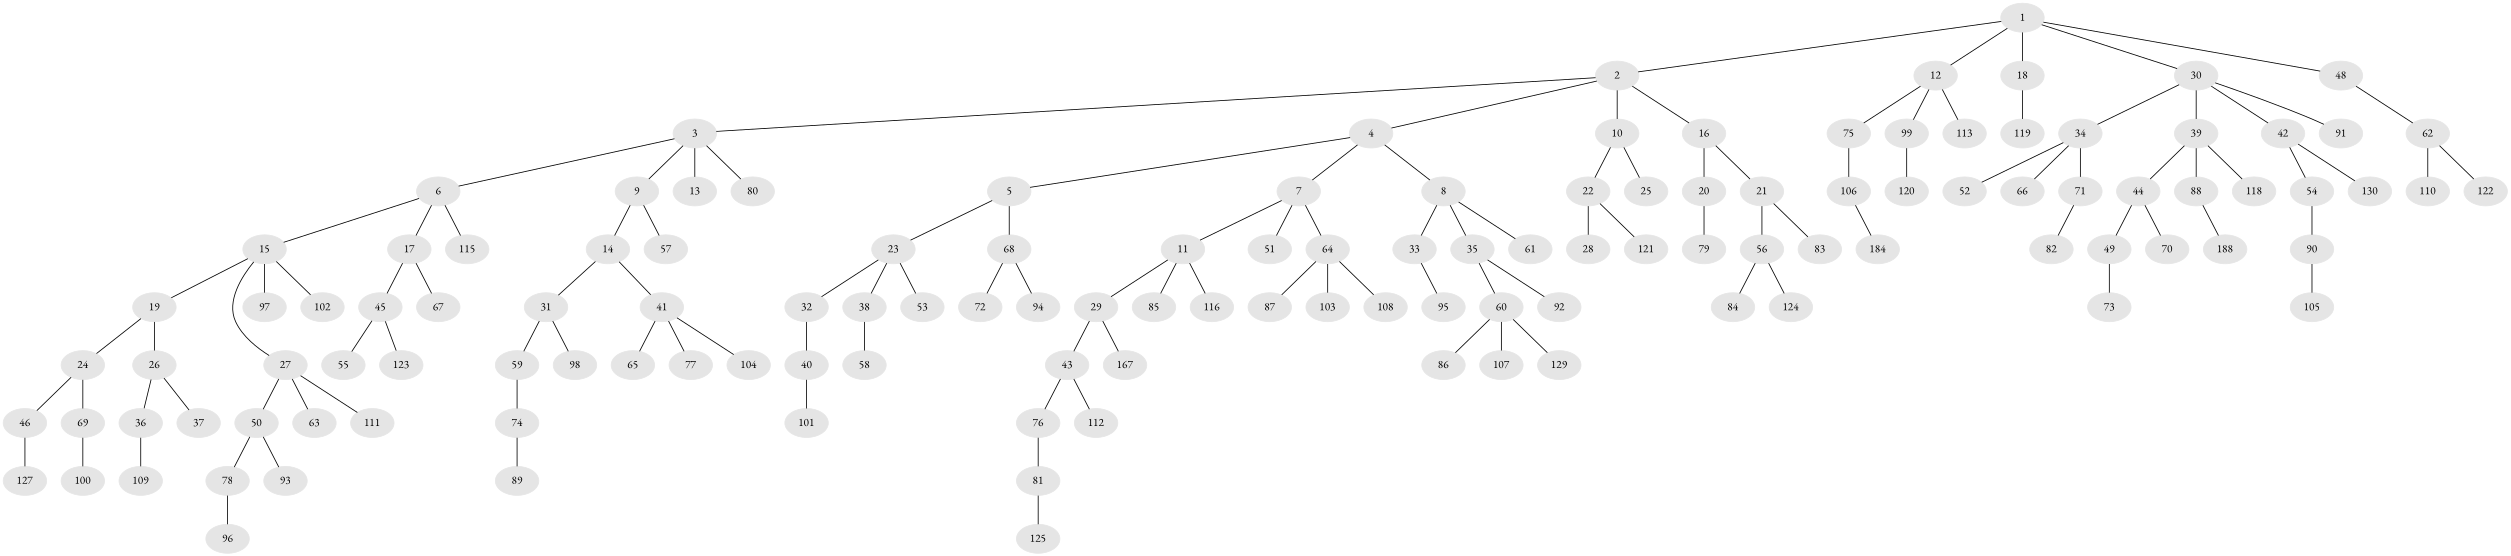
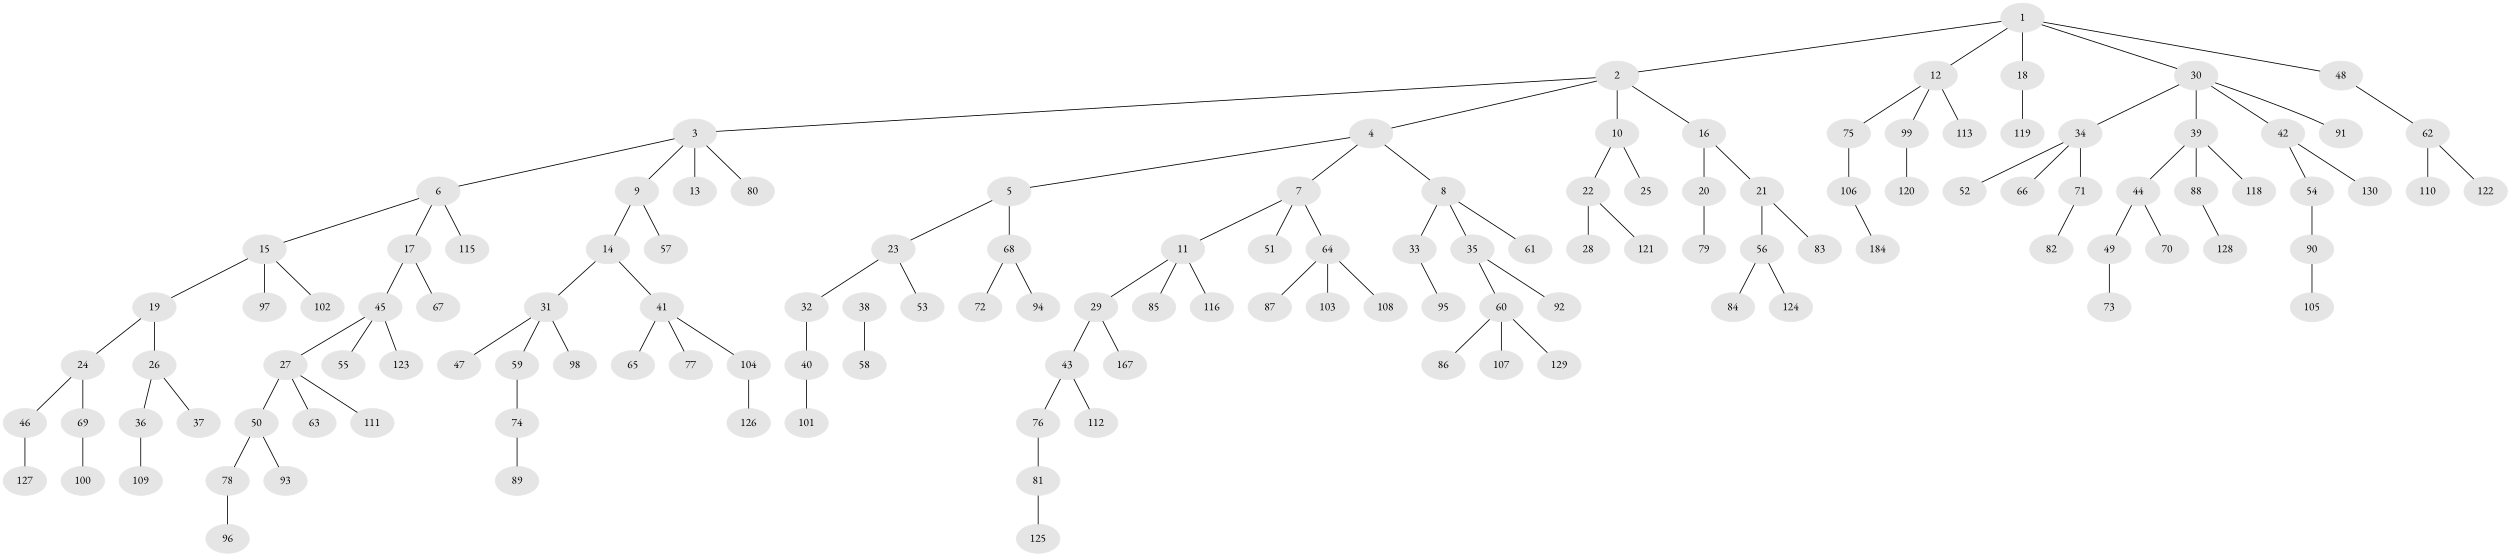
node "188": label "188" -> "128"
edge "23" -- "38": removed
edge "15" -- "27": now "45" -- "27"
node "47": added
node "126": added
